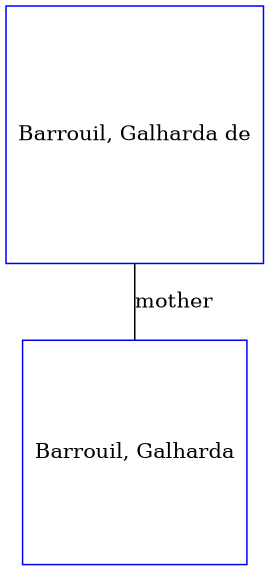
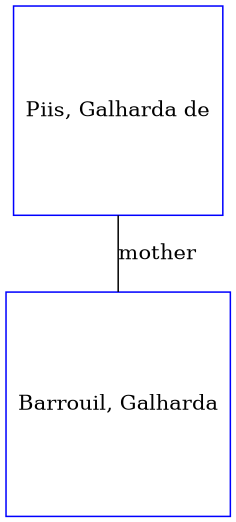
node "Barrouil, Galharda de": label "Barrouil, Galharda de" -> "Piis, Galharda de"
